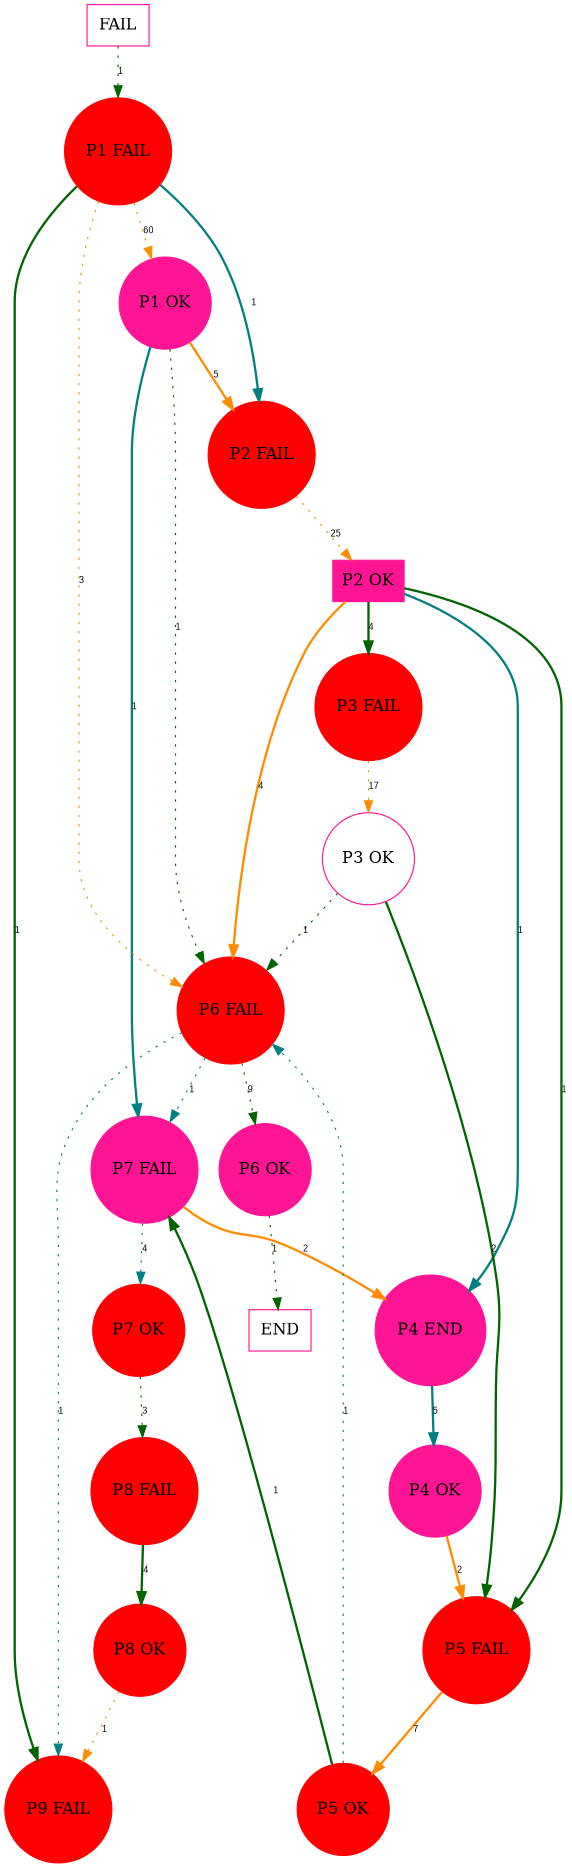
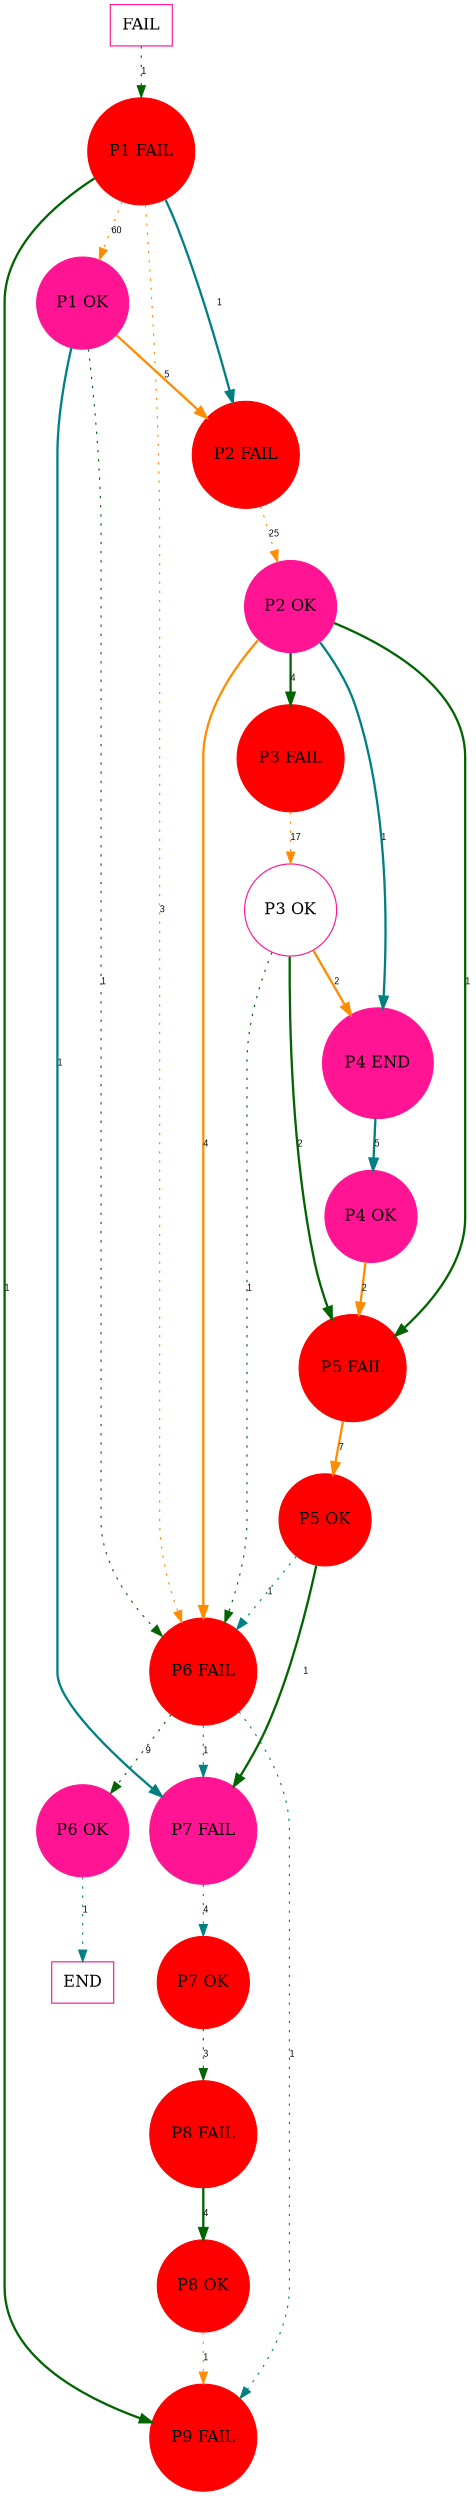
node "P2 OK": shape box -> circle
edge "P7 FAIL" -> "P4 END": now "P3 OK" -> "P4 END"
edge "P6 OK" -> "END": color darkgreen -> teal
